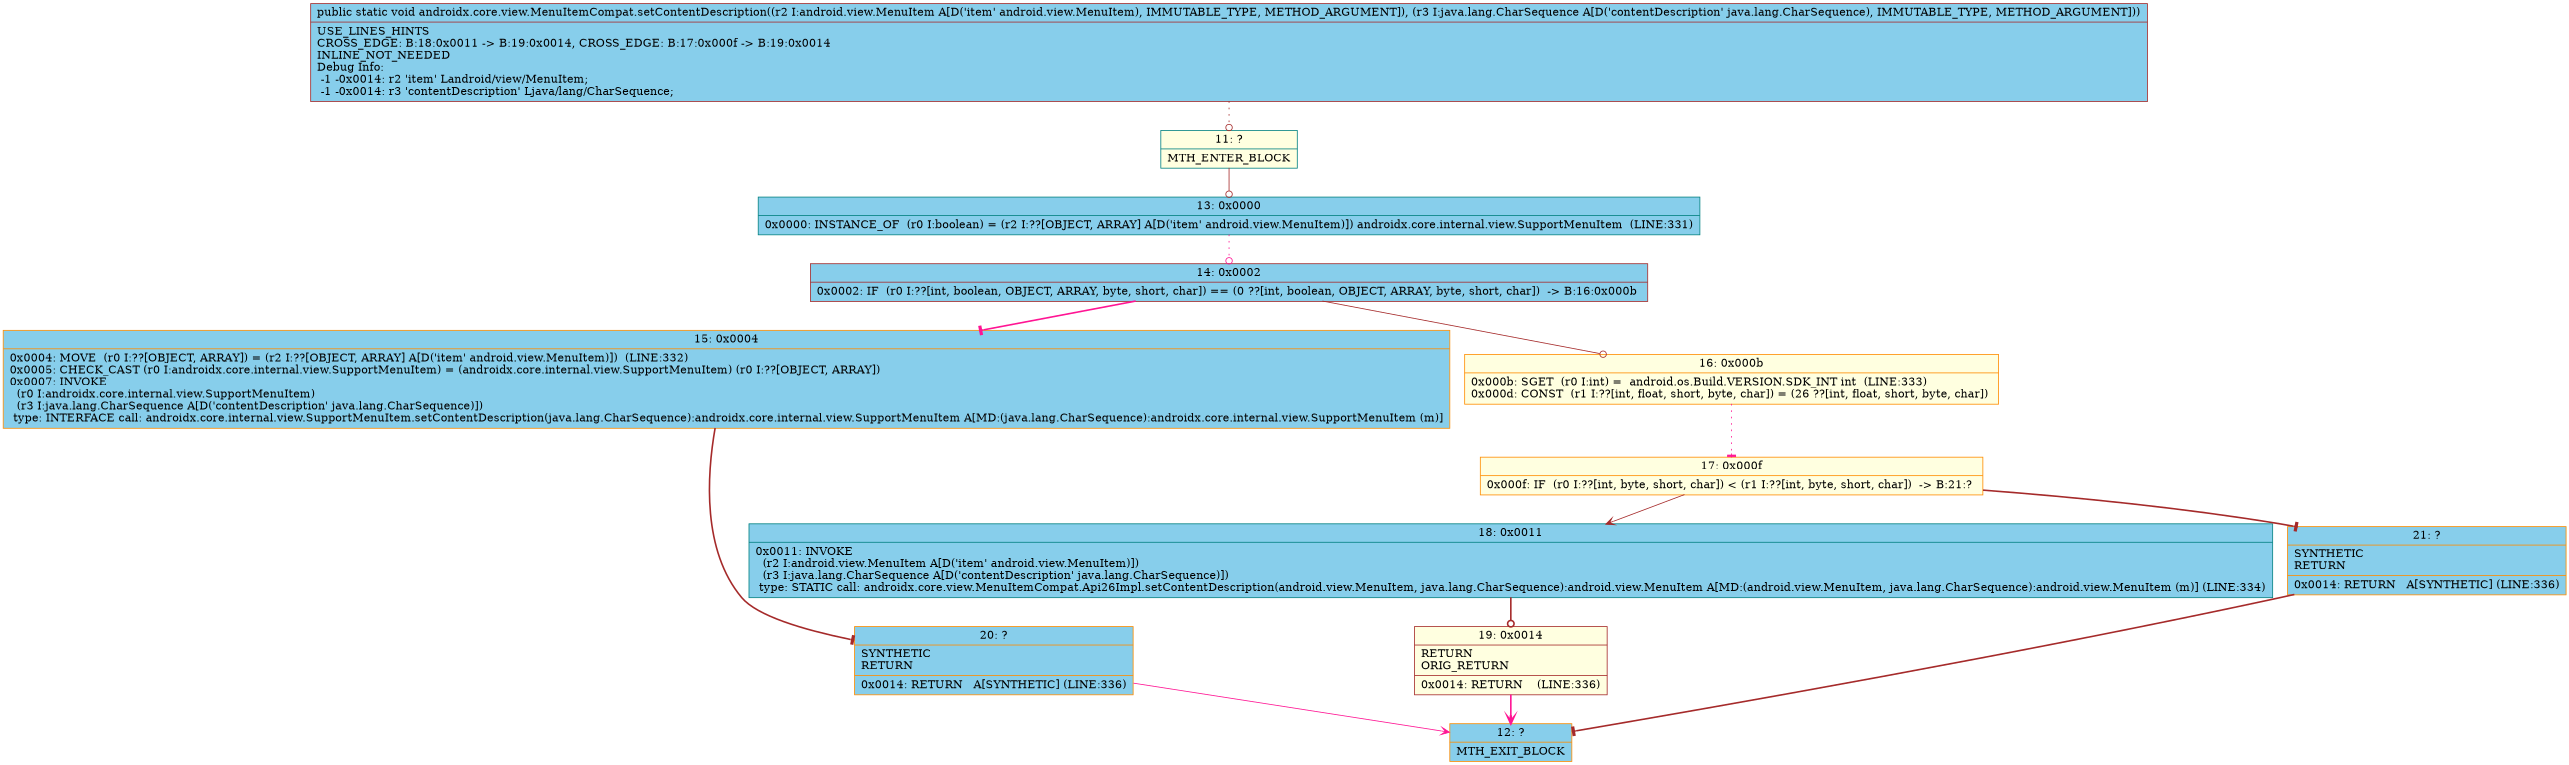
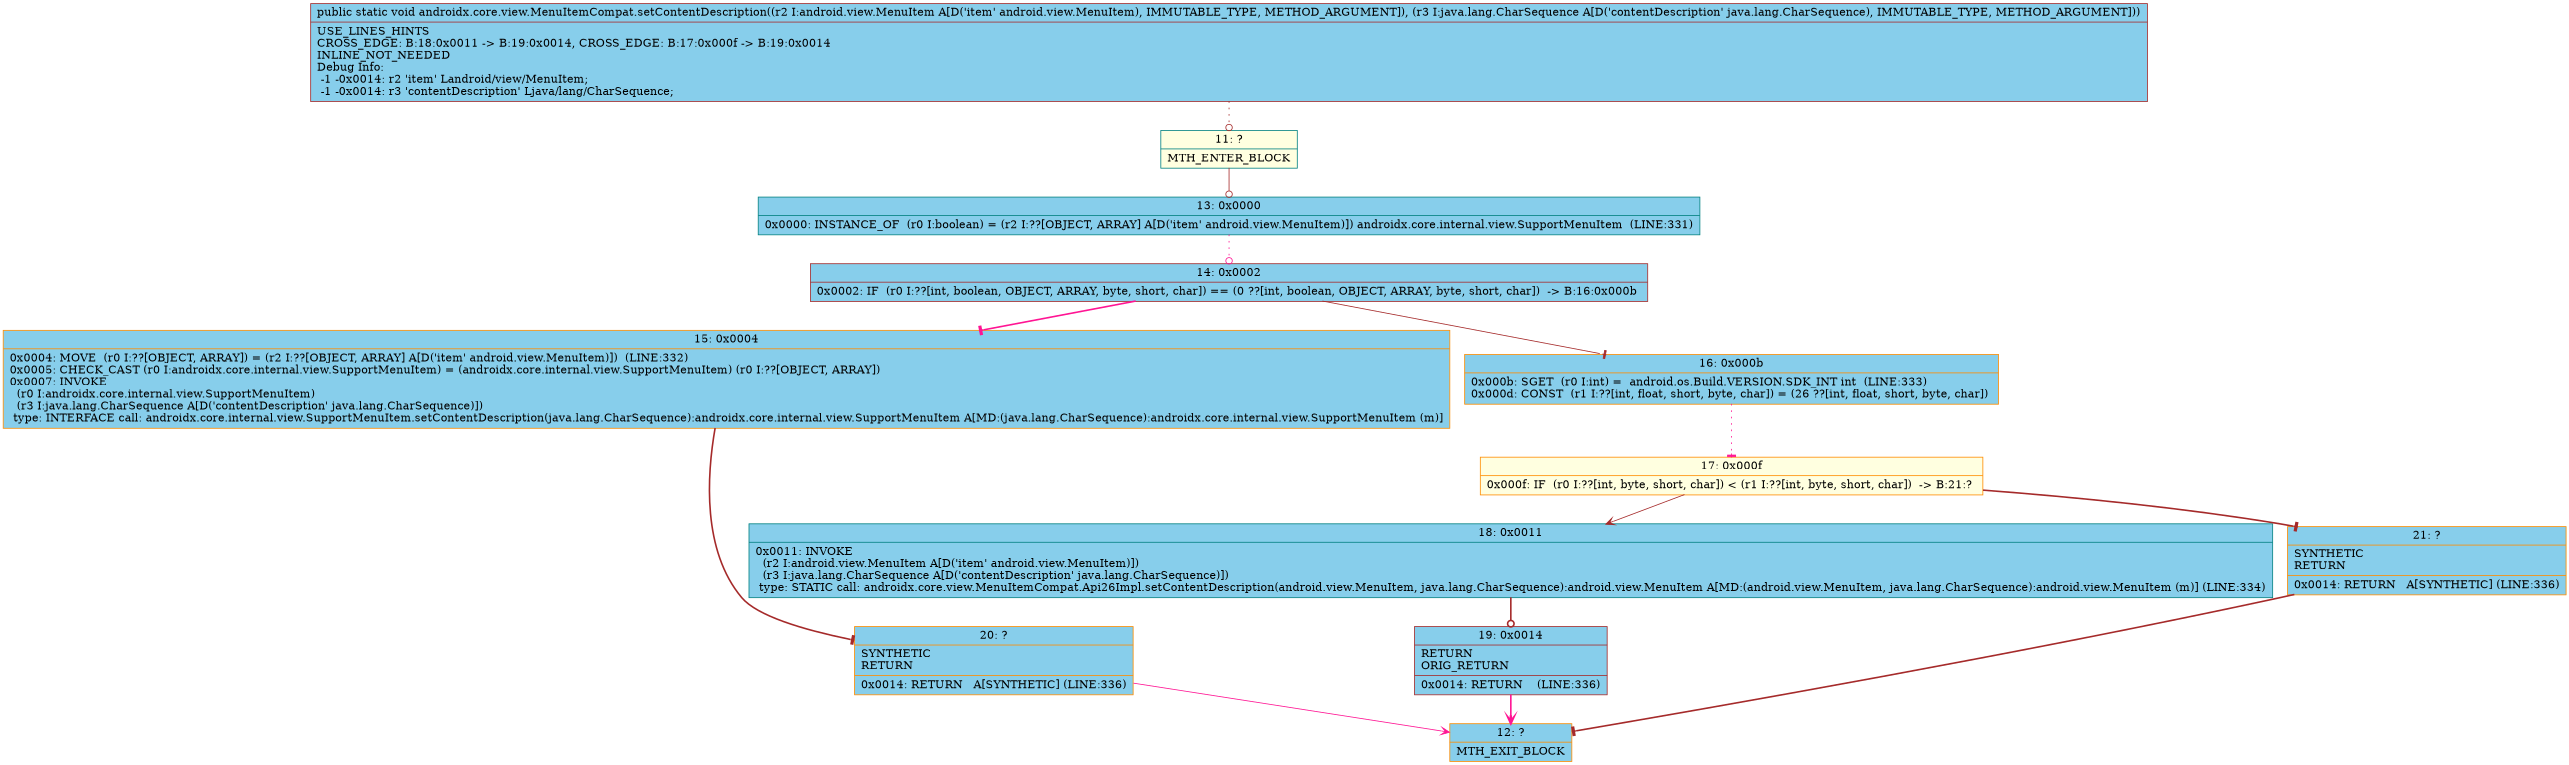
edge "14: 0x0002" -> "16: 0x000b": arrowhead odot -> tee
node "16: 0x000b": fillcolor lightyellow -> skyblue
node "19: 0x0014": fillcolor lightyellow -> skyblue
